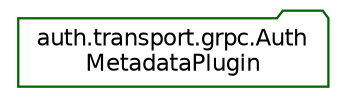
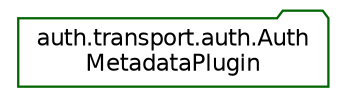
node "auth.transport.grpc.Auth MetadataPlugin": label "auth.transport.grpc.Auth MetadataPlugin" -> "auth.transport.auth.Auth MetadataPlugin"
